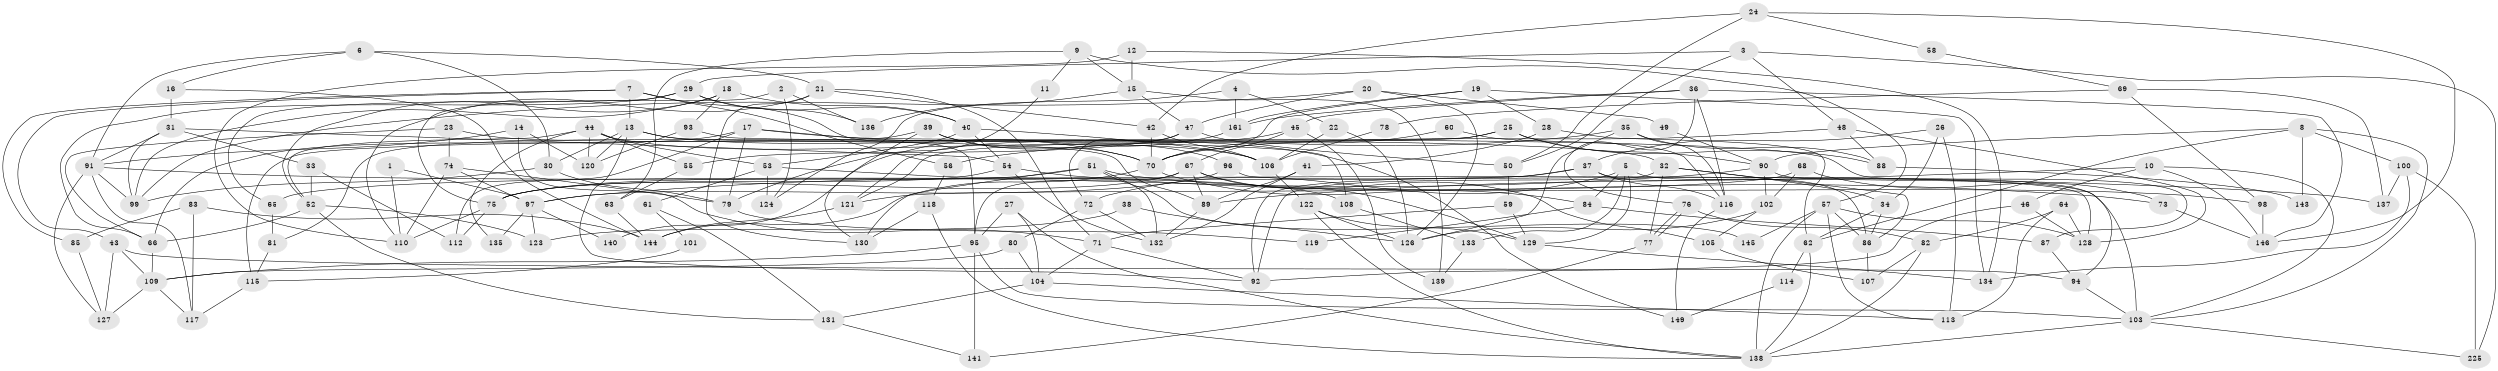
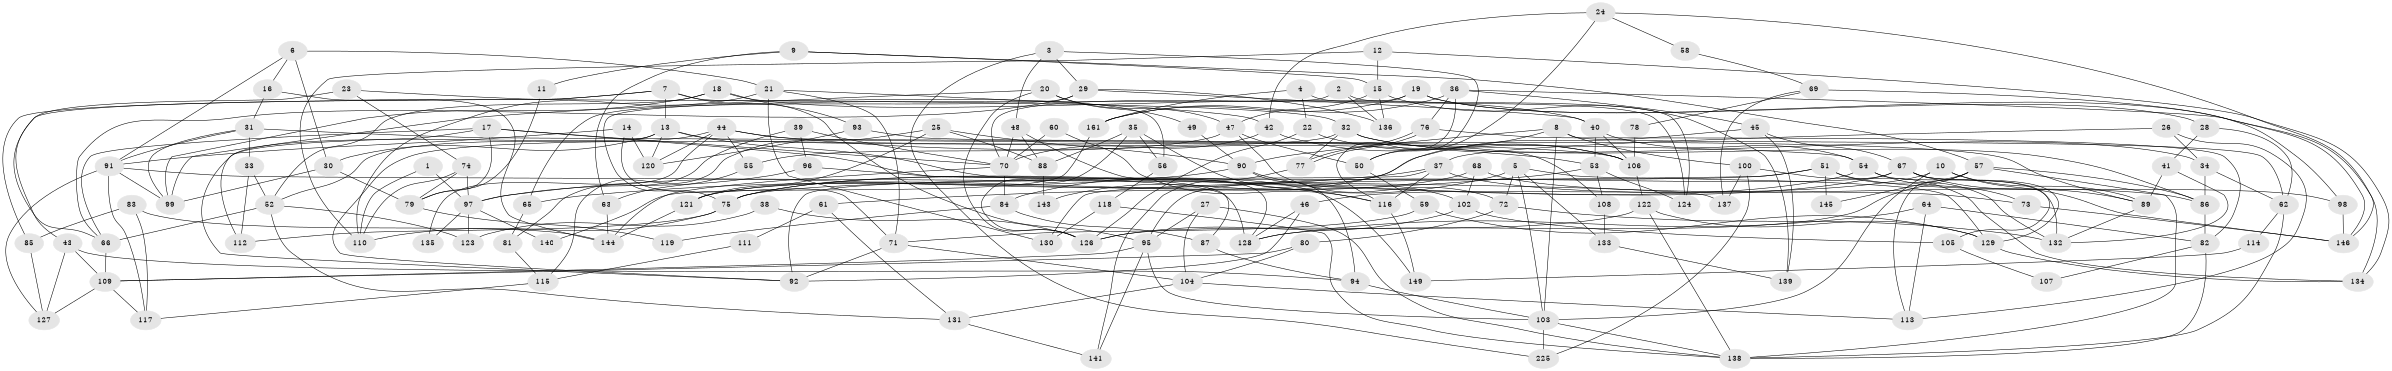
edge "39" -- "130": removed
node "101": label "101" -> "111"
edge "86" -- "107": now "86" -- "82"
